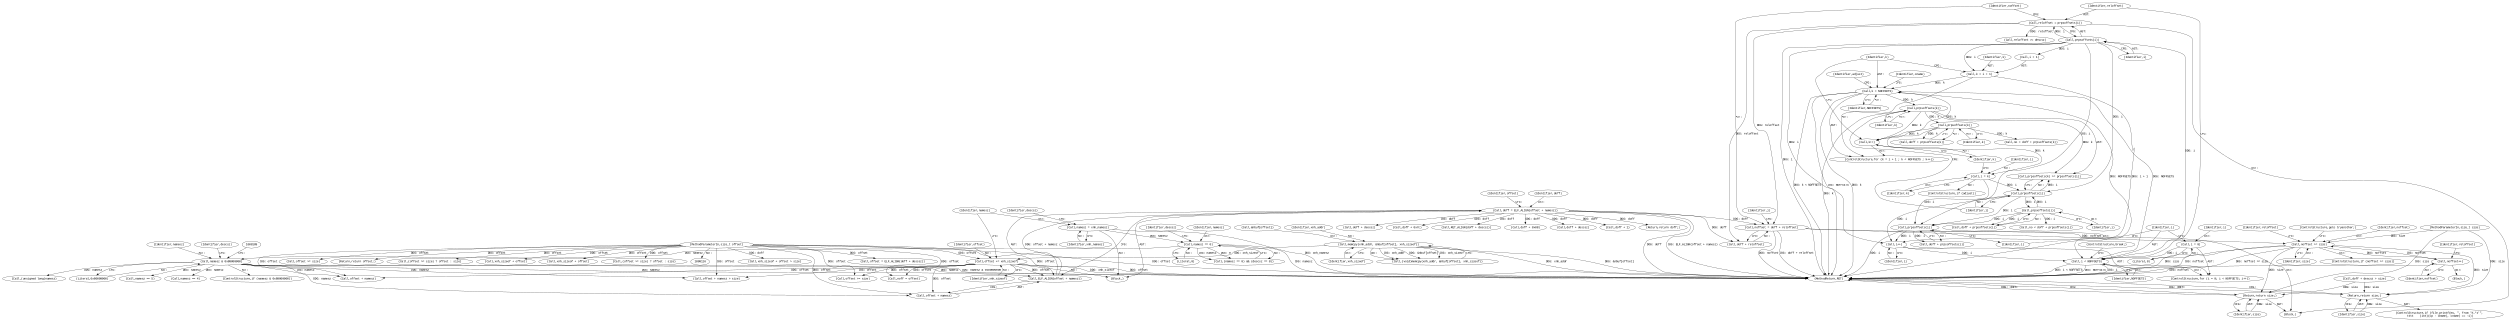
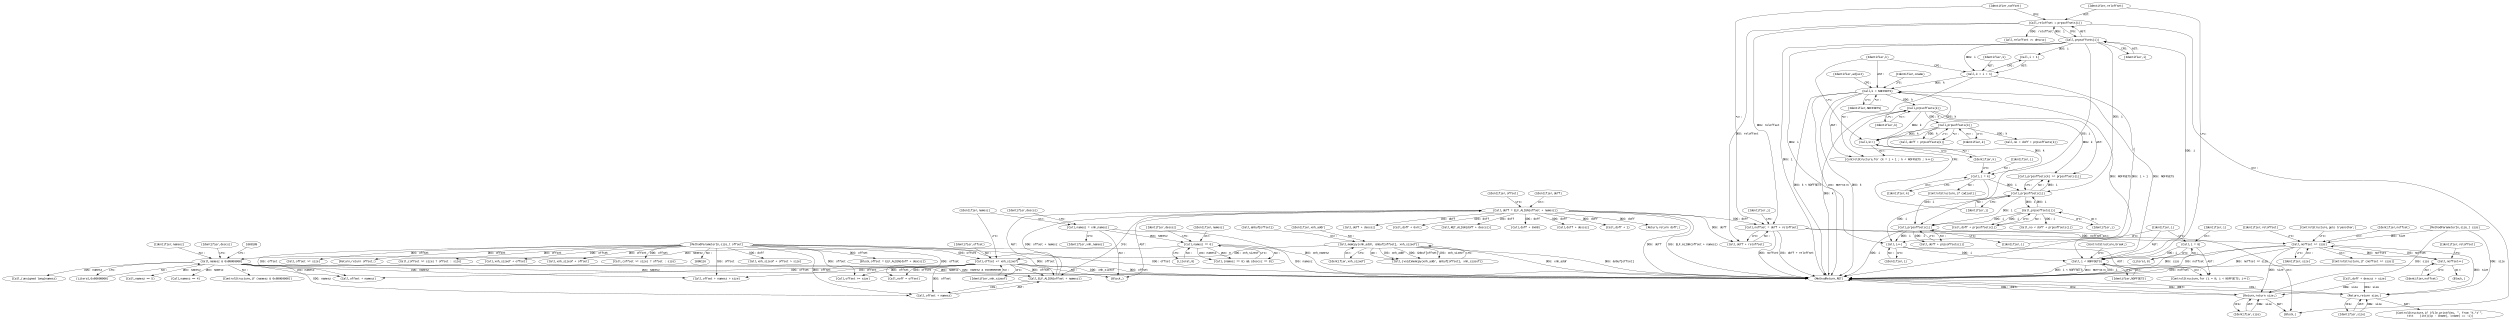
edge "(Call,k = i + 1)" -> "(Call,i + 1)": added, label "CFG:"
edge "(Identifier,xnh_namesz)" -> "(Call,namesz = xnh_namesz)": removed, label "AST:"
node "(Call,offset = ELF_ALIGN(doff + descsz))": label "(Call,offset = ELF_ALIGN(doff + descsz))" -> "(Block,offset = ELF_ALIGN(doff + descsz))"
